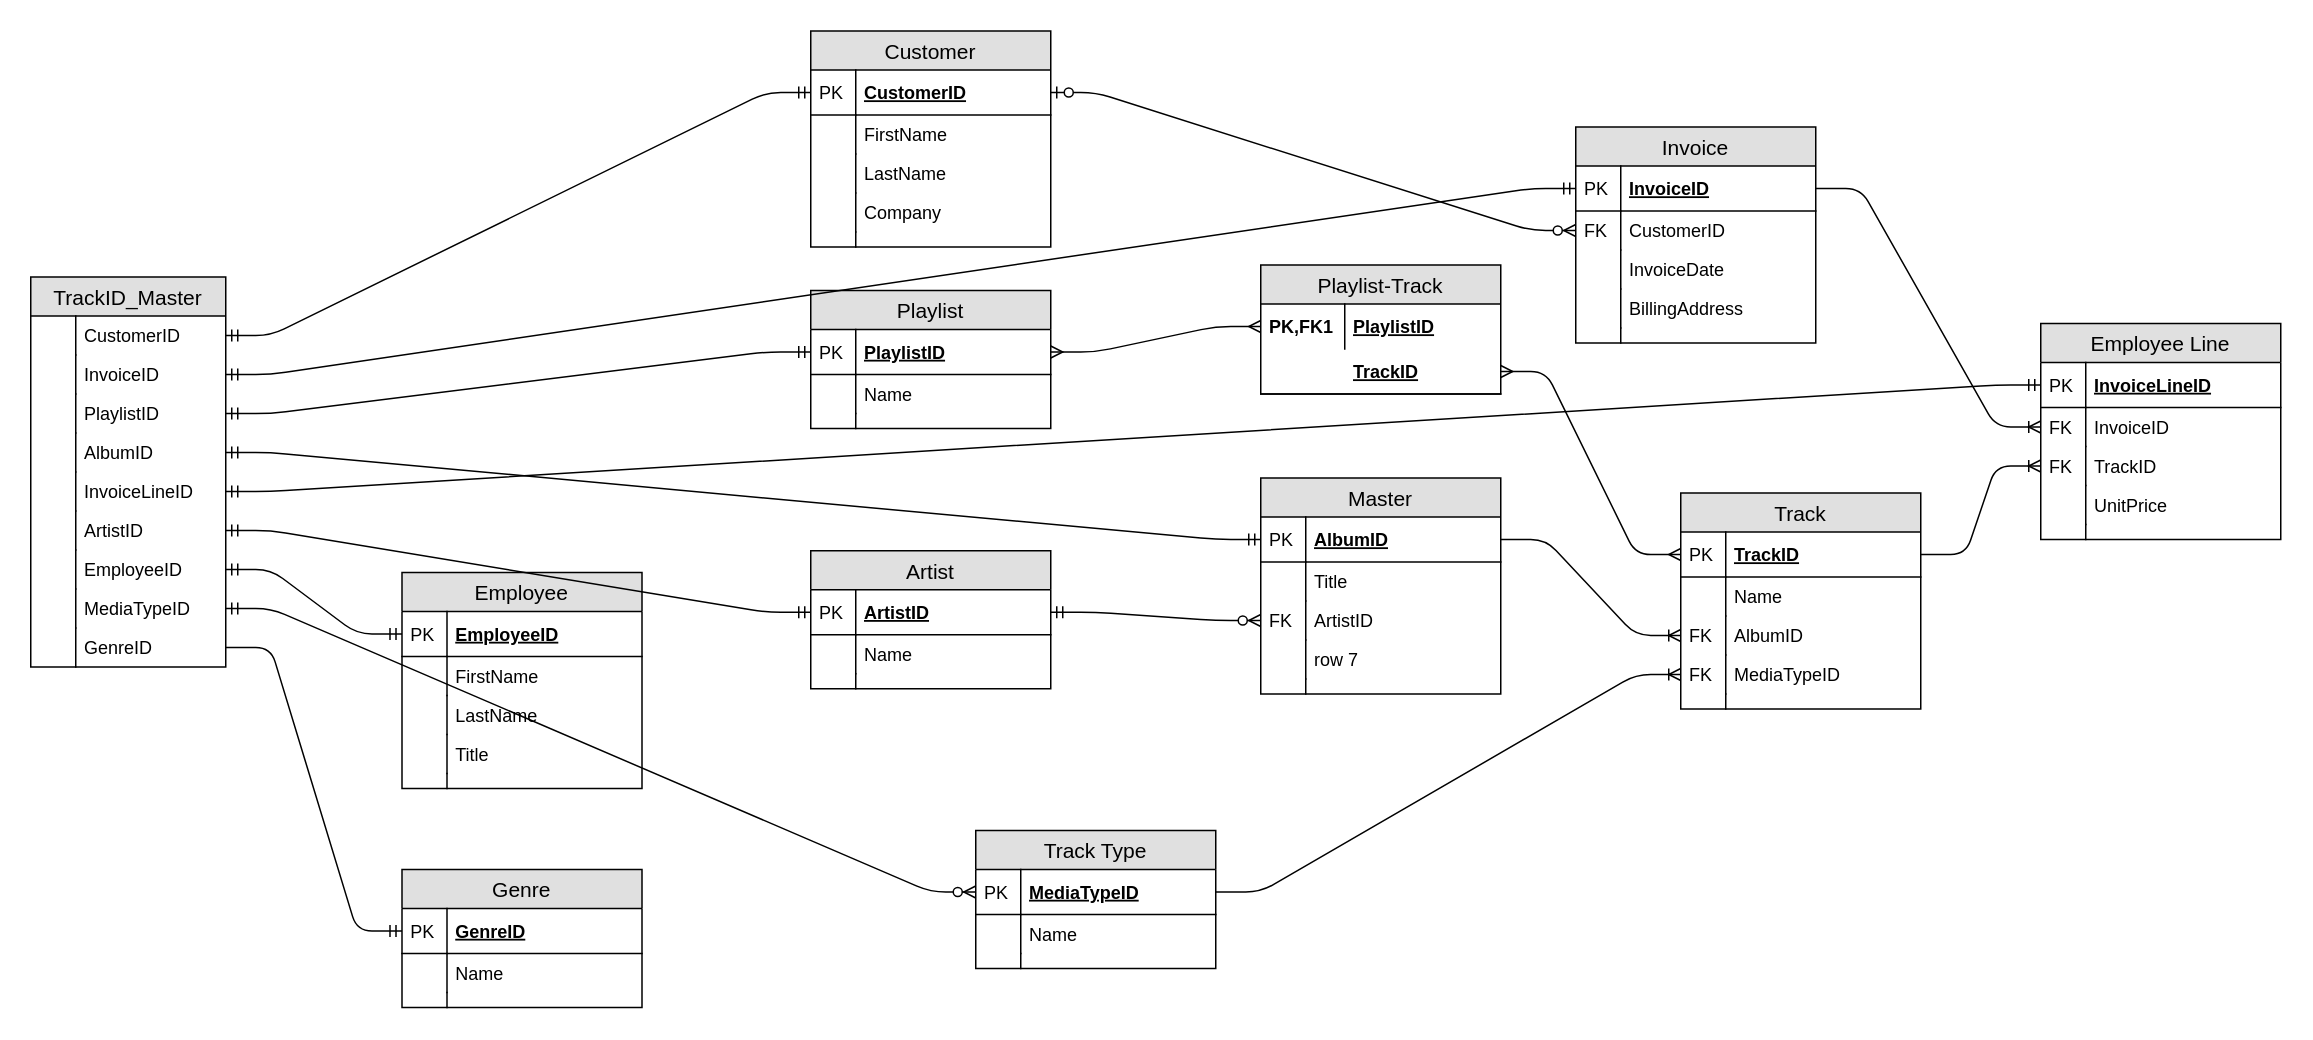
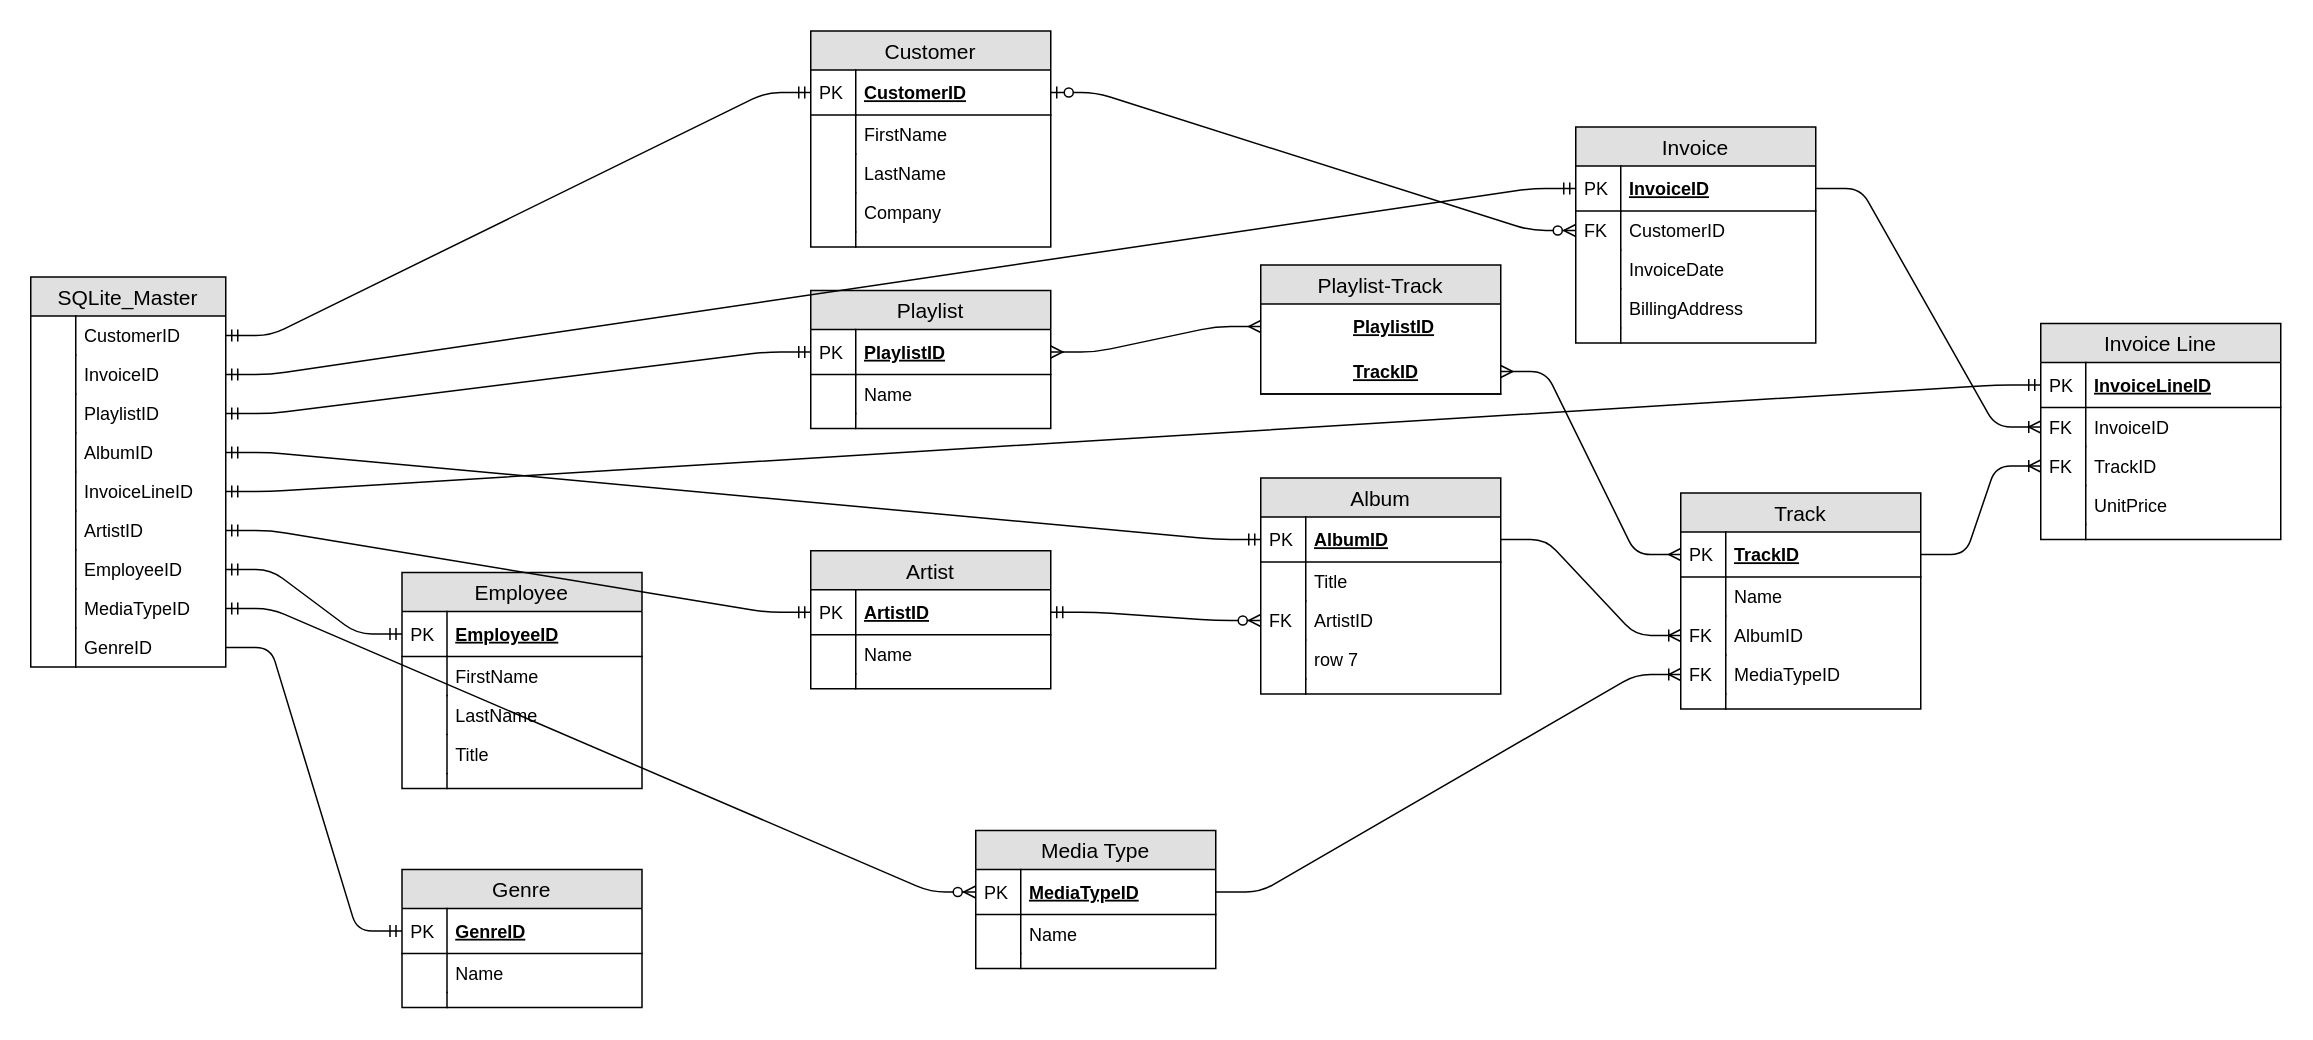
node "TrackID_Master": label "TrackID_Master" -> "SQLite_Master"
node "PK,FK1": removed
node "Employee Line": label "Employee Line" -> "Invoice Line"
node "Master": label "Master" -> "Album"
node "Track Type": label "Track Type" -> "Media Type"
